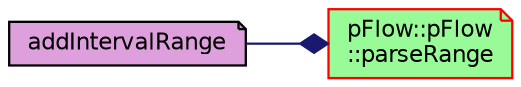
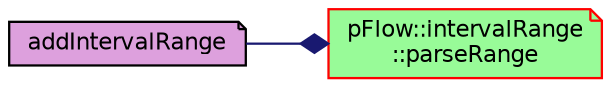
node "pFlow::pFlow ::parseRange": label "pFlow::pFlow ::parseRange" -> "pFlow::intervalRange ::parseRange"
